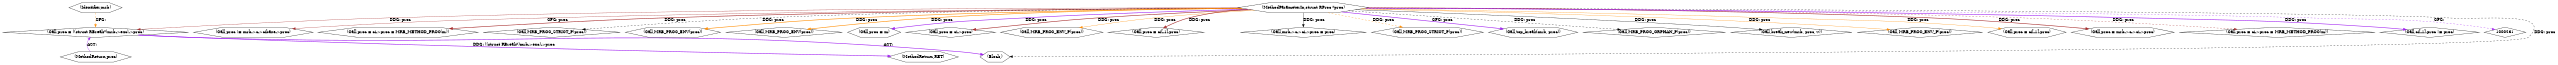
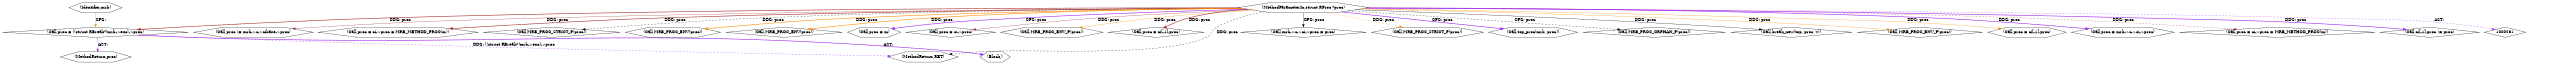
edge "(MethodParameterIn,struct RProc *proc)" -> "(Call,proc = ((struct RBreak*)mrb->exc)->proc)": style solid -> bold
edge "(MethodParameterIn,struct RProc *proc)" -> "(Call,proc = mrb->c->ci->proc)": color brown -> purple
edge "(MethodParameterIn,struct RProc *proc)" -> "(Call,proc = ci->proc)": style bold -> solid
edge "(Identifier,mrb)" -> "(Call,proc = ((struct RBreak*)mrb->exc)->proc)": style dashed -> solid
edge "(MethodParameterIn,struct RProc *proc)" -> "(Call,proc != mrb->c->cibase->proc)": label "CFG: proc" -> "DDG: proc"
edge "(MethodParameterIn,struct RProc *proc)" -> "(Call,proc = m)": label "DDG: proc" -> "CFG: proc"
edge "(MethodParameterIn,struct RProc *proc)" -> "(Call,mrb->c->ci->proc = proc)": label "DDG: proc" -> "CFG: proc"
edge "(MethodParameterIn,struct RProc *proc)" -> "(Call,MRB_PROC_ORPHAN_P(proc))": label "DDG: proc" -> "CFG: proc"
edge "(MethodParameterIn,struct RProc *proc)" -> "1000231": label "CFG: " -> "AST: "
node "(Call,top_break(mrb, proc))": label "(Call,top_break(mrb, proc))" -> "(Call,top_proc(mrb, proc))"
node "(Call,break_new(mrb, proc, v))": label "(Call,break_new(mrb, proc, v))" -> "(Call,break_new(top, proc, v))"
edge "(MethodParameterIn,struct RProc *proc)" -> "(Block,)": now "(MethodParameterIn,struct RProc *proc)" -> "(MethodReturn,RET)"
edge "(MethodReturn,proc)" -> "(Call,proc = ((struct RBreak*)mrb->exc)->proc)": reversed
edge "(Call,proc = ((struct RBreak*)mrb->exc)->proc)" -> "(MethodReturn,RET)": style bold -> dashed
